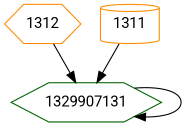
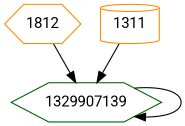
node "1312": label "1312" -> "1812"
node "1329907131": label "1329907131" -> "1329907139"
